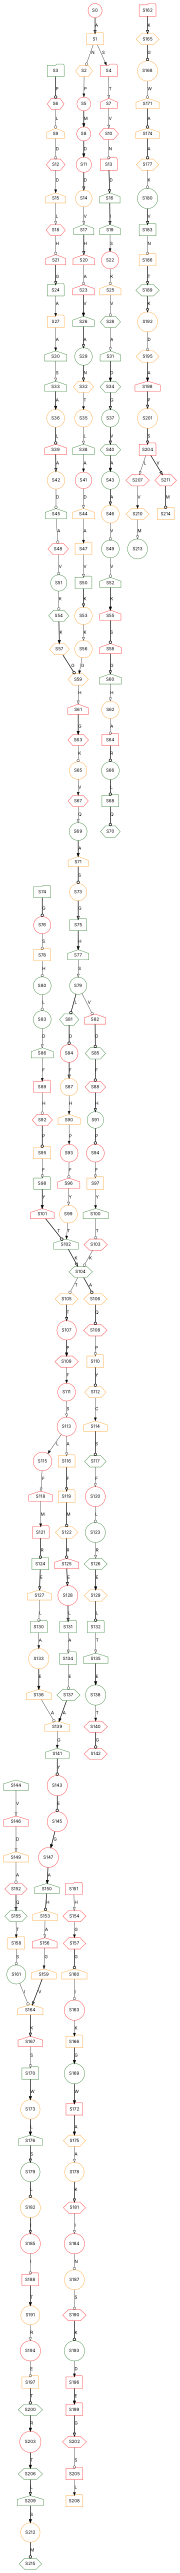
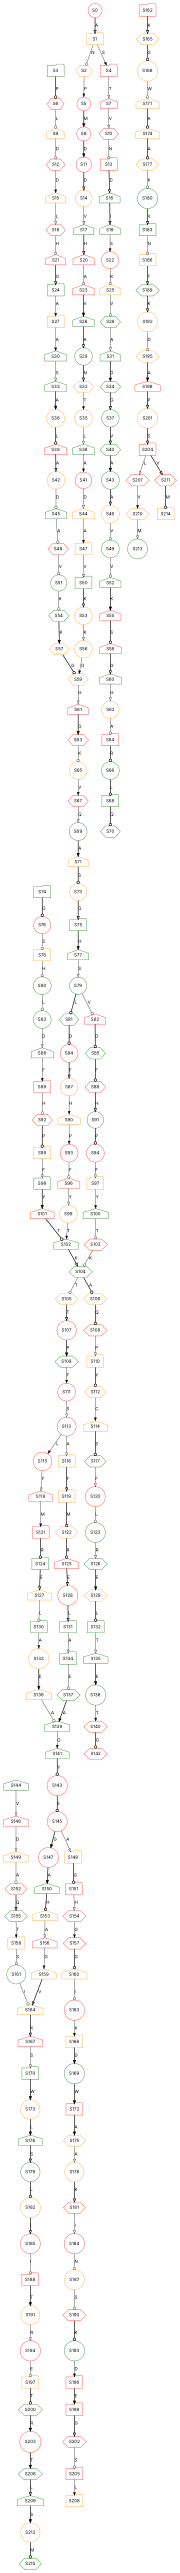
node "S109": color red -> darkgreen
node "S139": color darkorange -> darkgreen
node "S148": added
